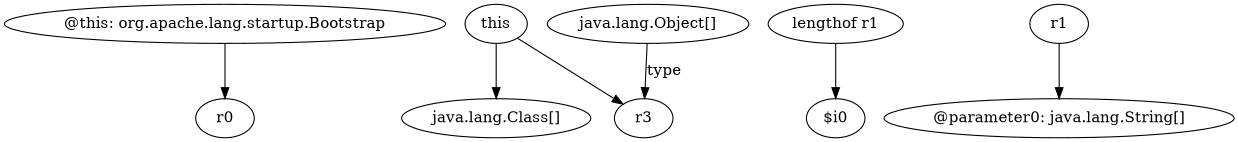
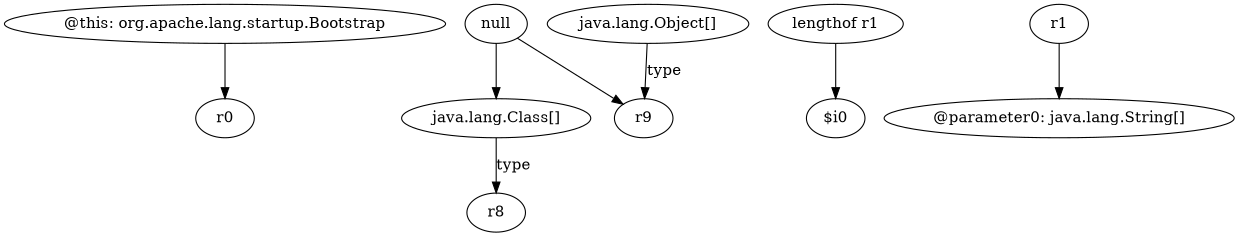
node "this": label "this" -> "null"
node "r3": label "r3" -> "r9"
node "r8": added
